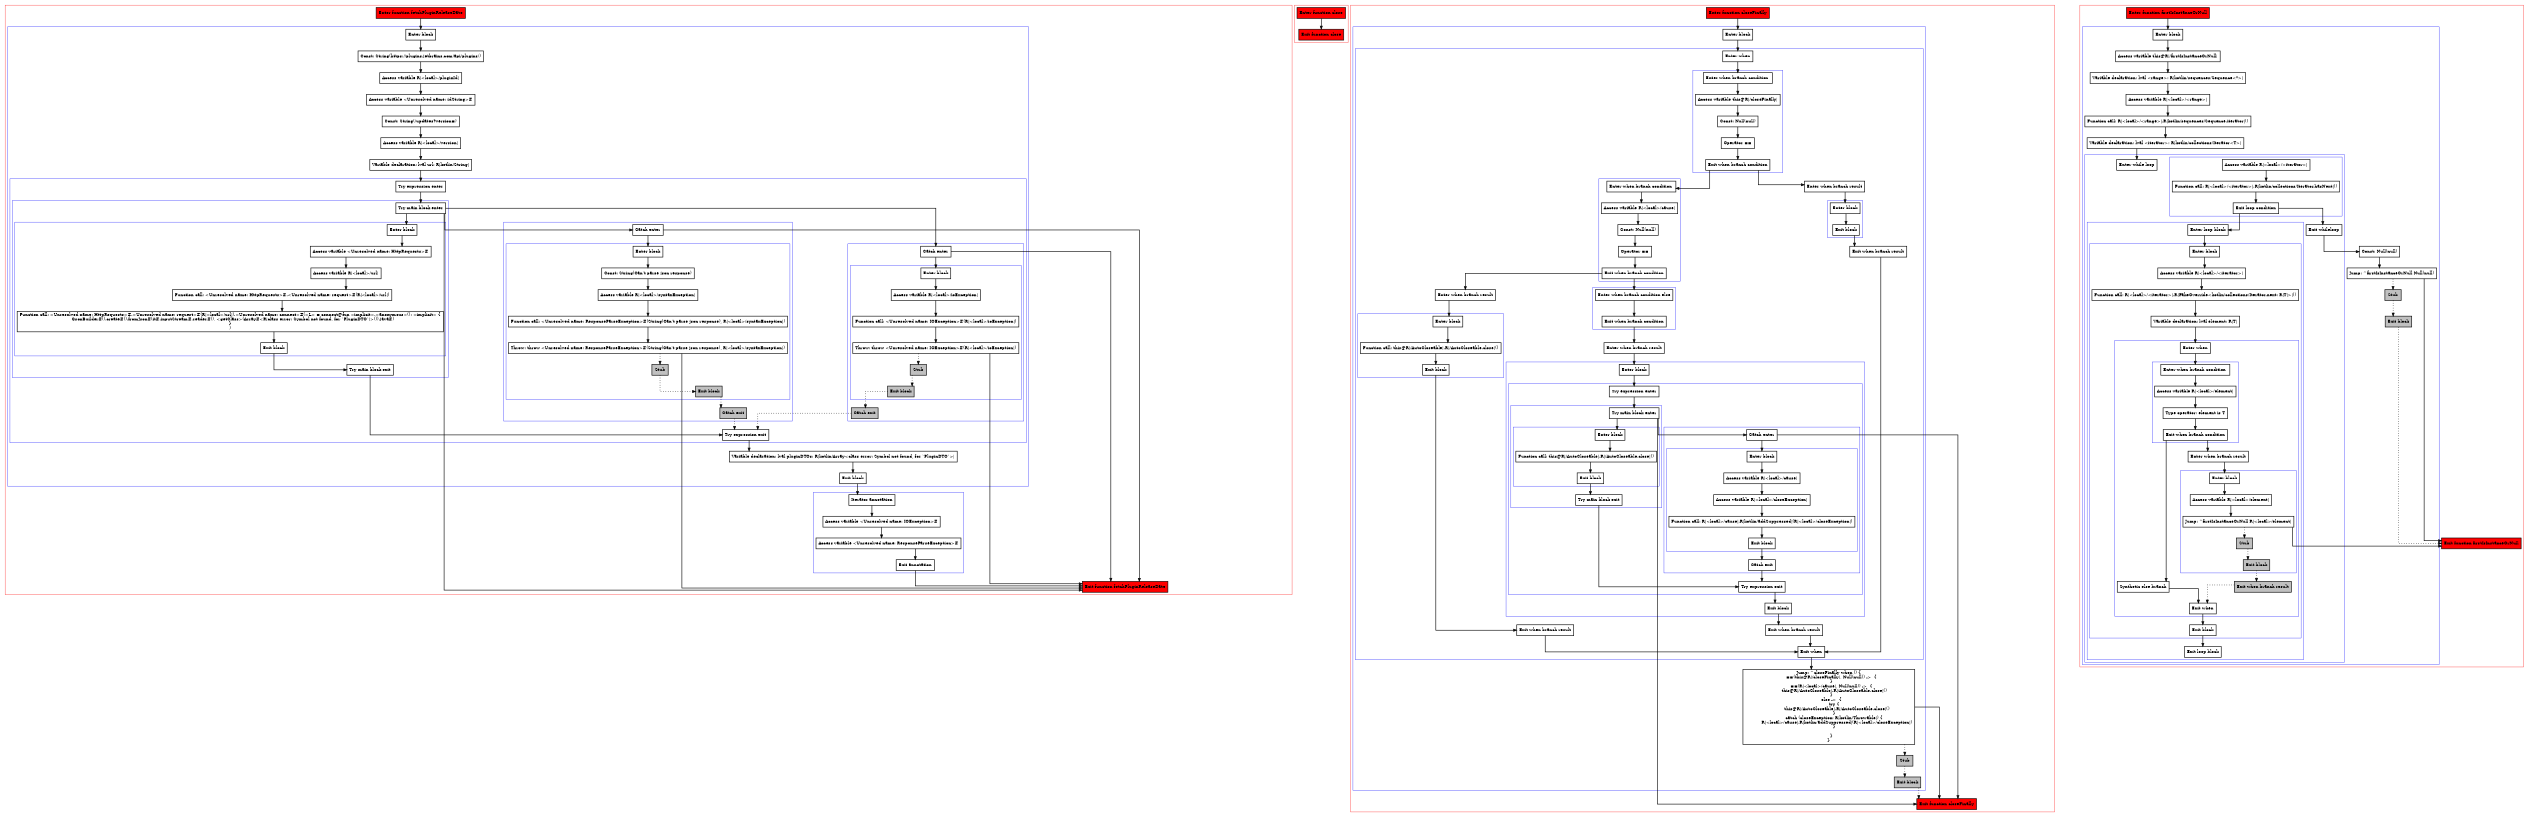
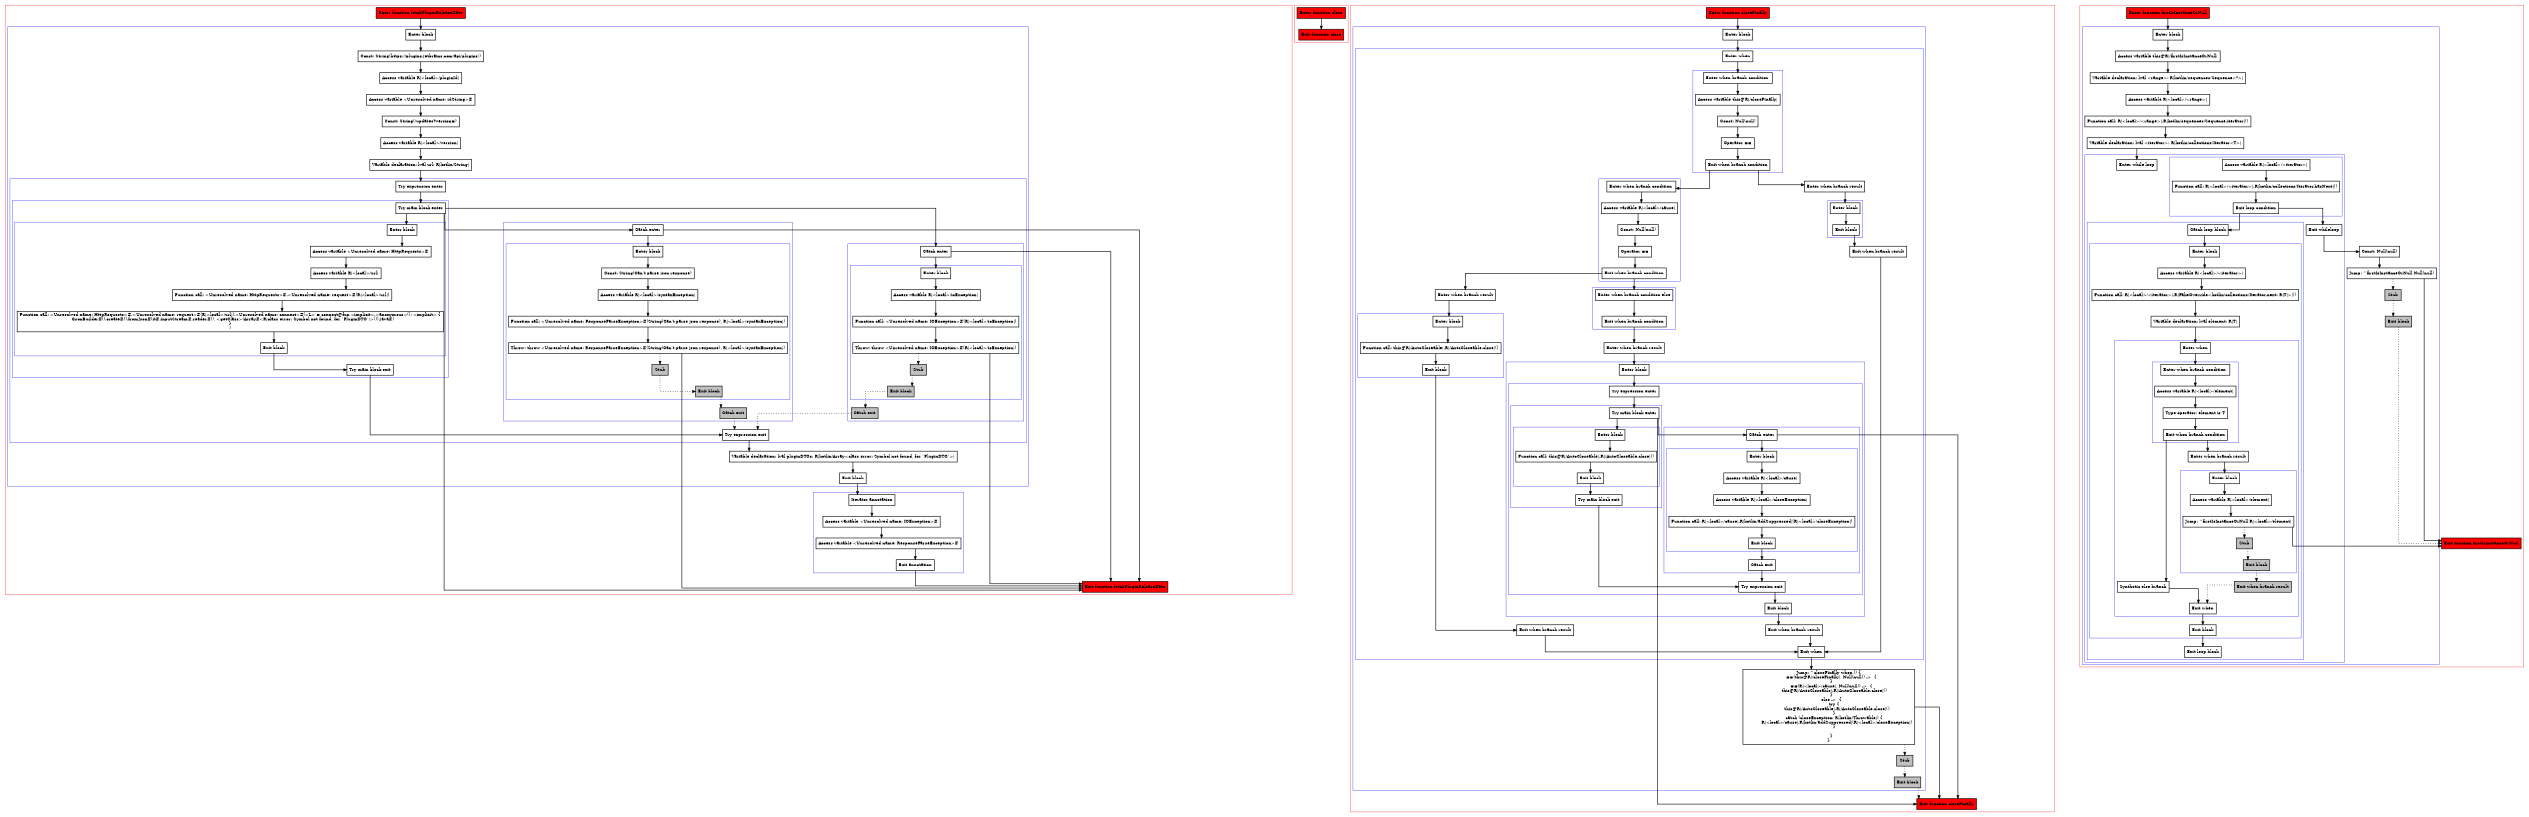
node "Enter loop block": label "Enter loop block" -> "Catch loop block"
